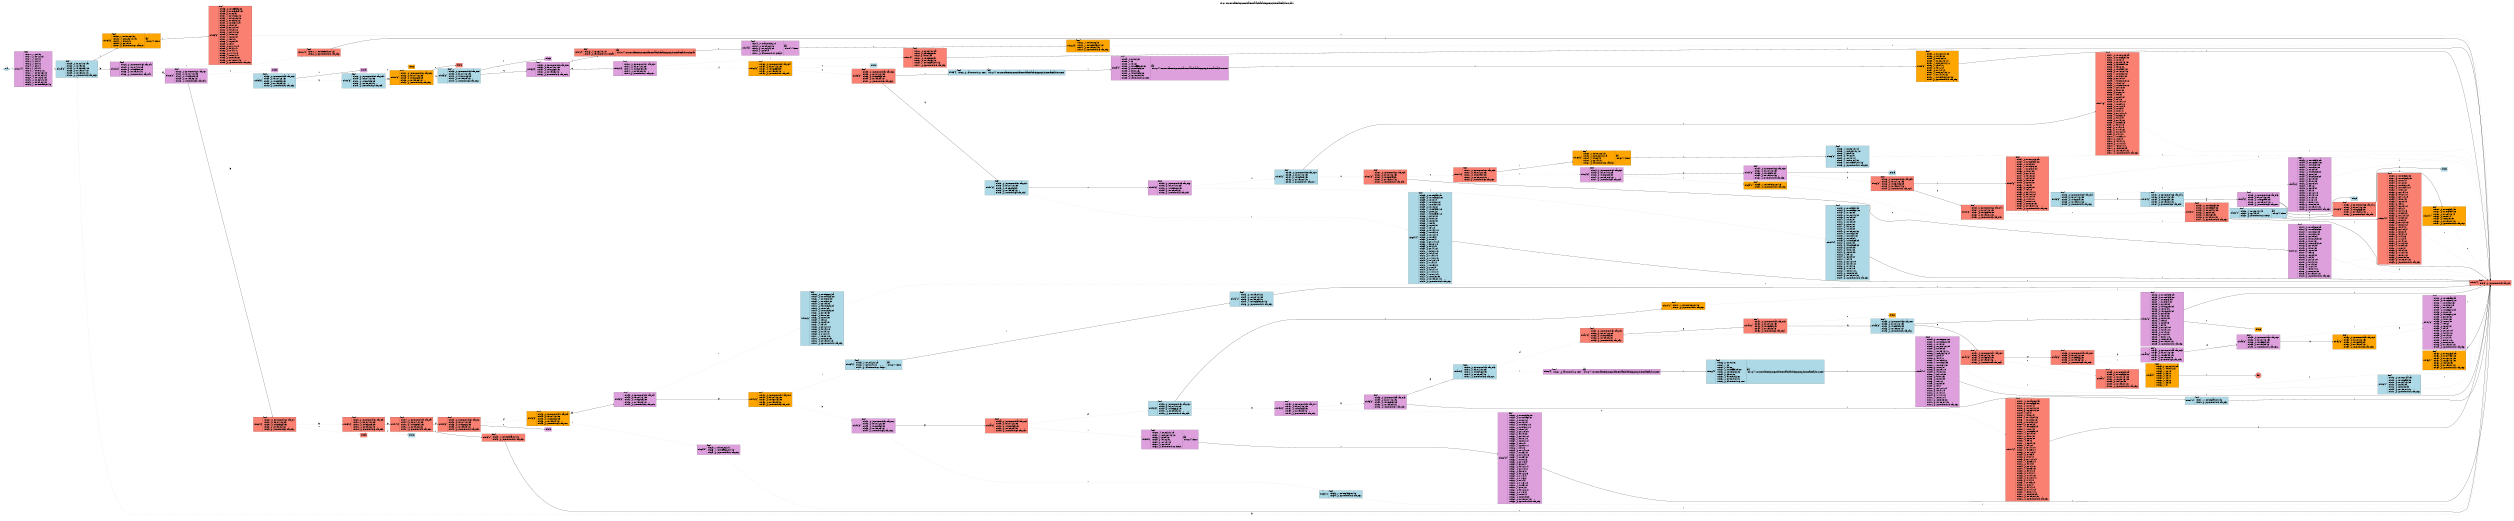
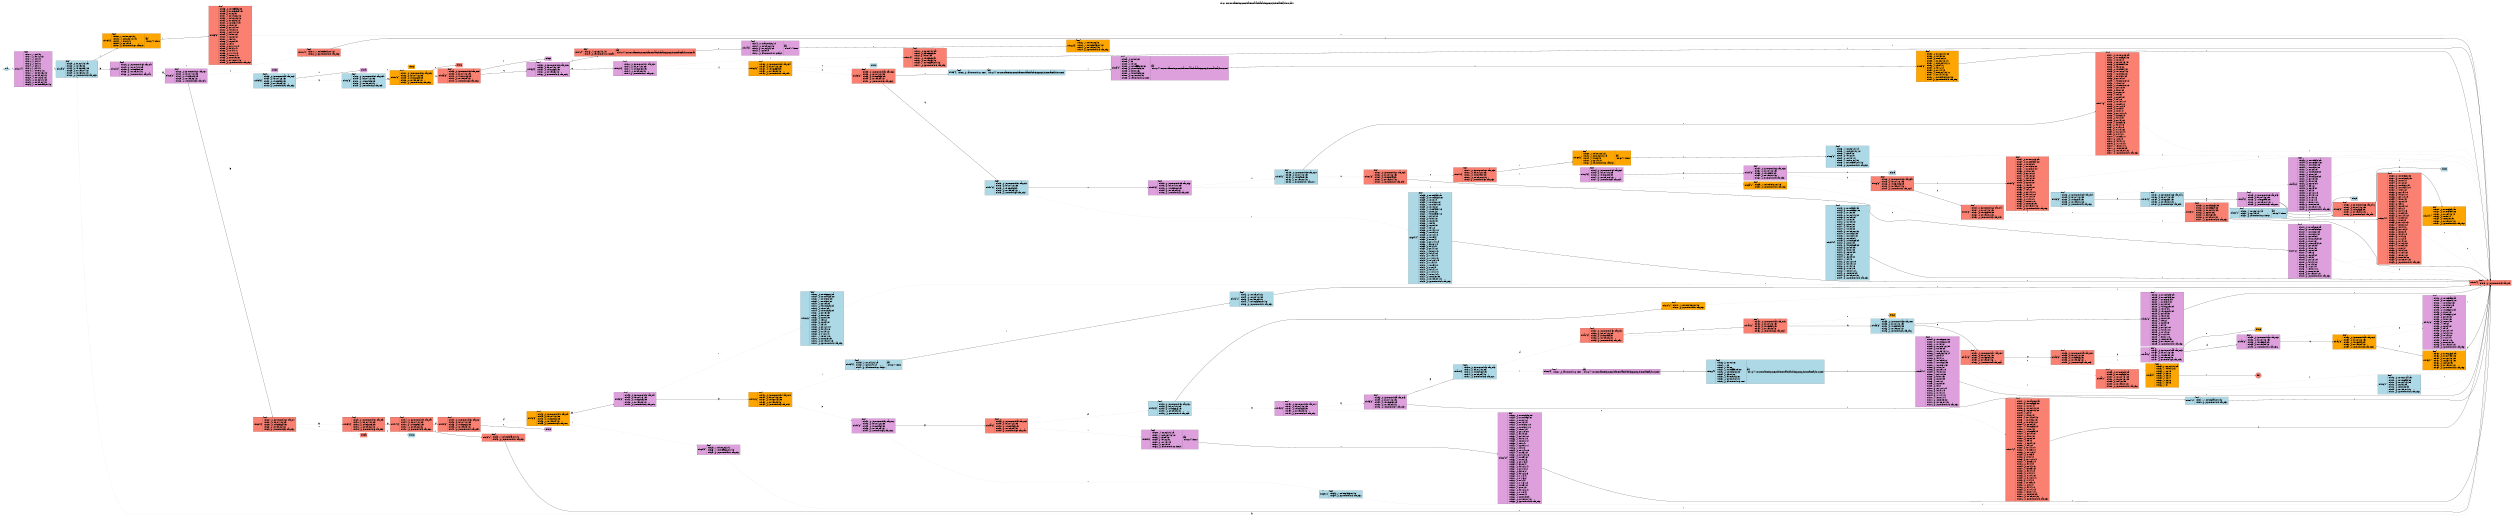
node "0x401b3a [25]": fillcolor lightblue -> salmon
edge "0x401bd0 [25]" -> "0x40242f [109]": now "0x401bd0 [25]" -> "0x40259a [12]"
edge "0x402296 [88]" -> "0x402605": now "0x401aa4 [25]" -> "0x402605"
edge "0x401ad6 [25]" -> "0x401e53 [27]": added, label "2"
